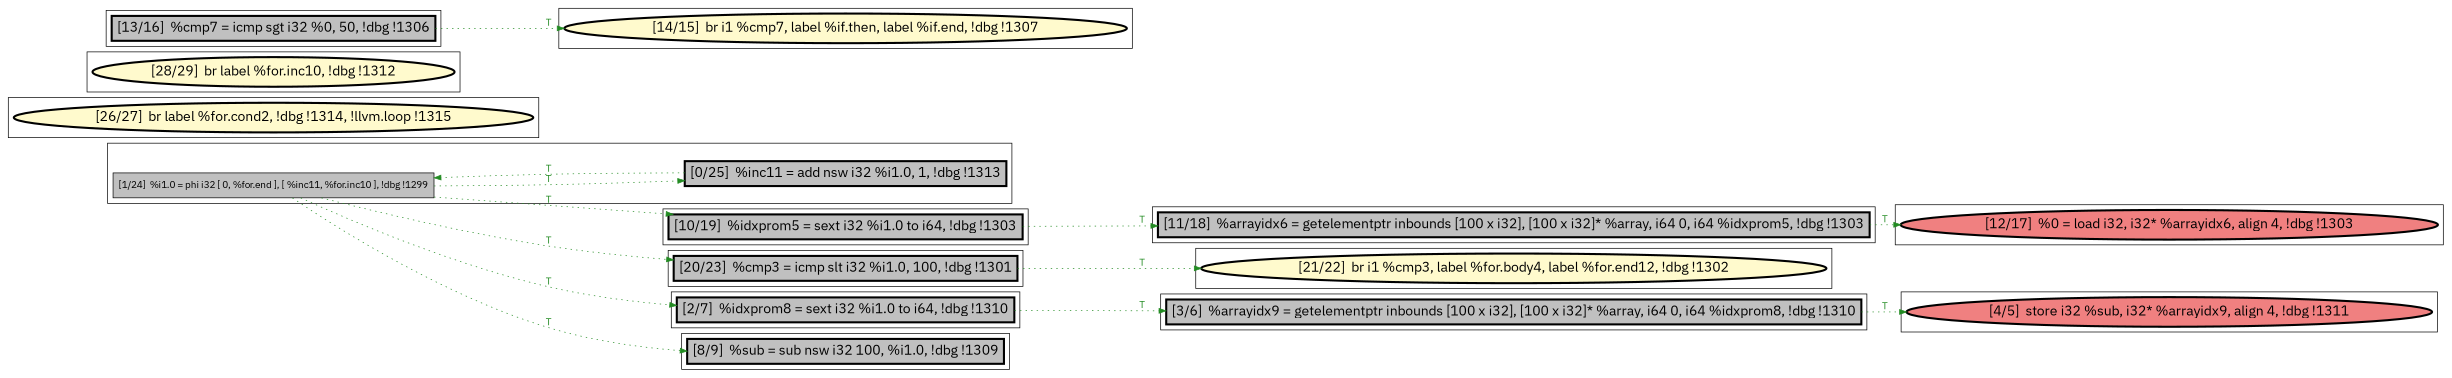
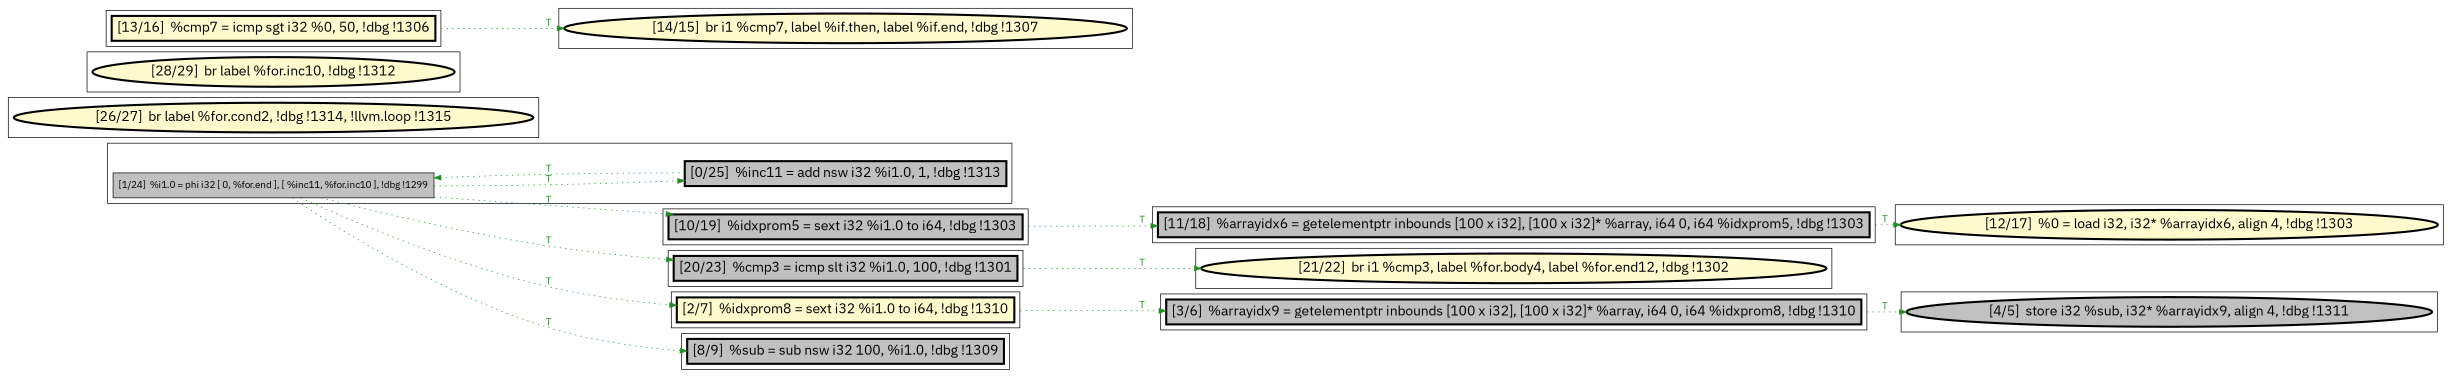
node "[13/16]  %cmp7 = icmp sgt i32 %0, 50, !dbg !1306": fillcolor grey -> lemonchiffon
node "[12/17]  %0 = load i32, i32* %arrayidx6, align 4, !dbg !1303": fillcolor lightcoral -> lemonchiffon
node "[2/7]  %idxprom8 = sext i32 %i1.0 to i64, !dbg !1310": fillcolor grey -> lemonchiffon
node "[4/5]  store i32 %sub, i32* %arrayidx9, align 4, !dbg !1311": fillcolor lightcoral -> grey
